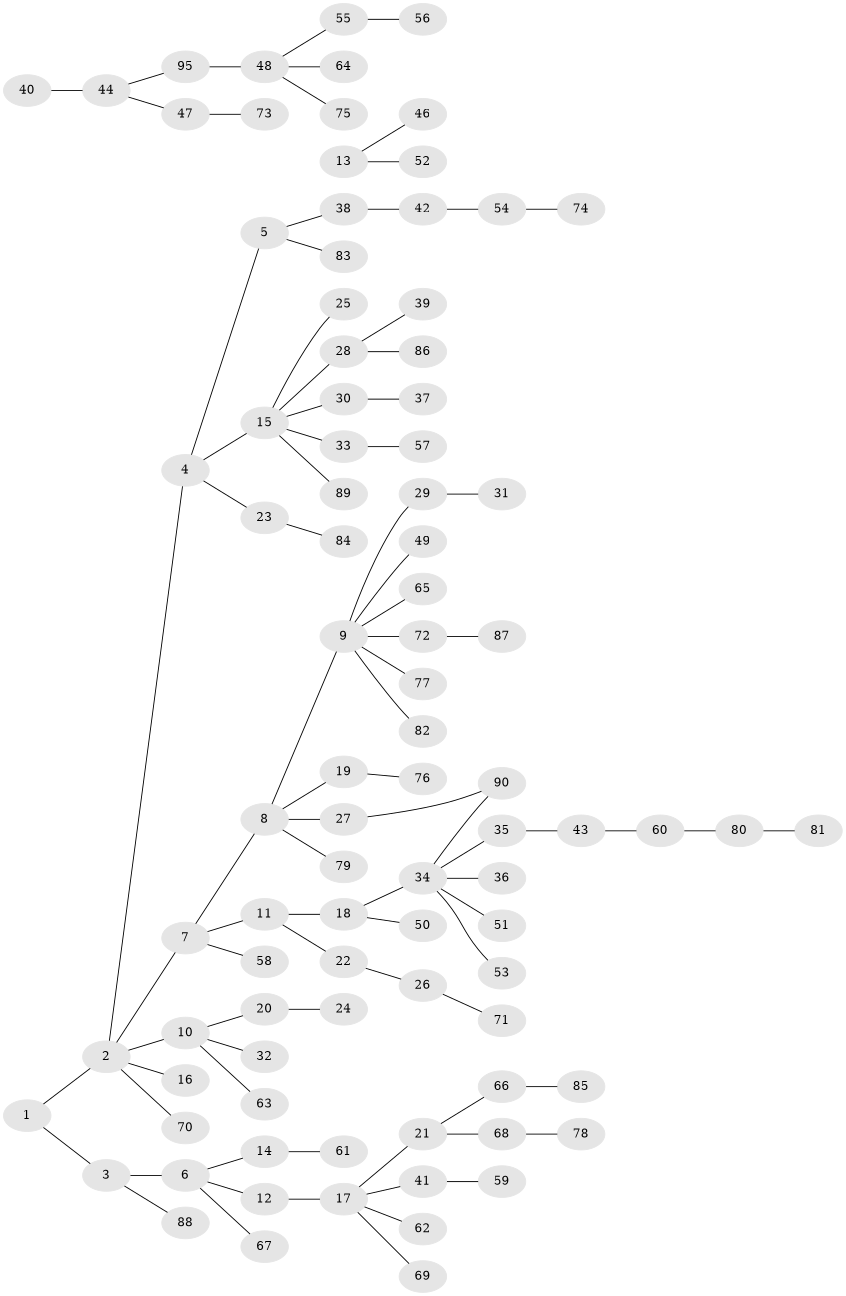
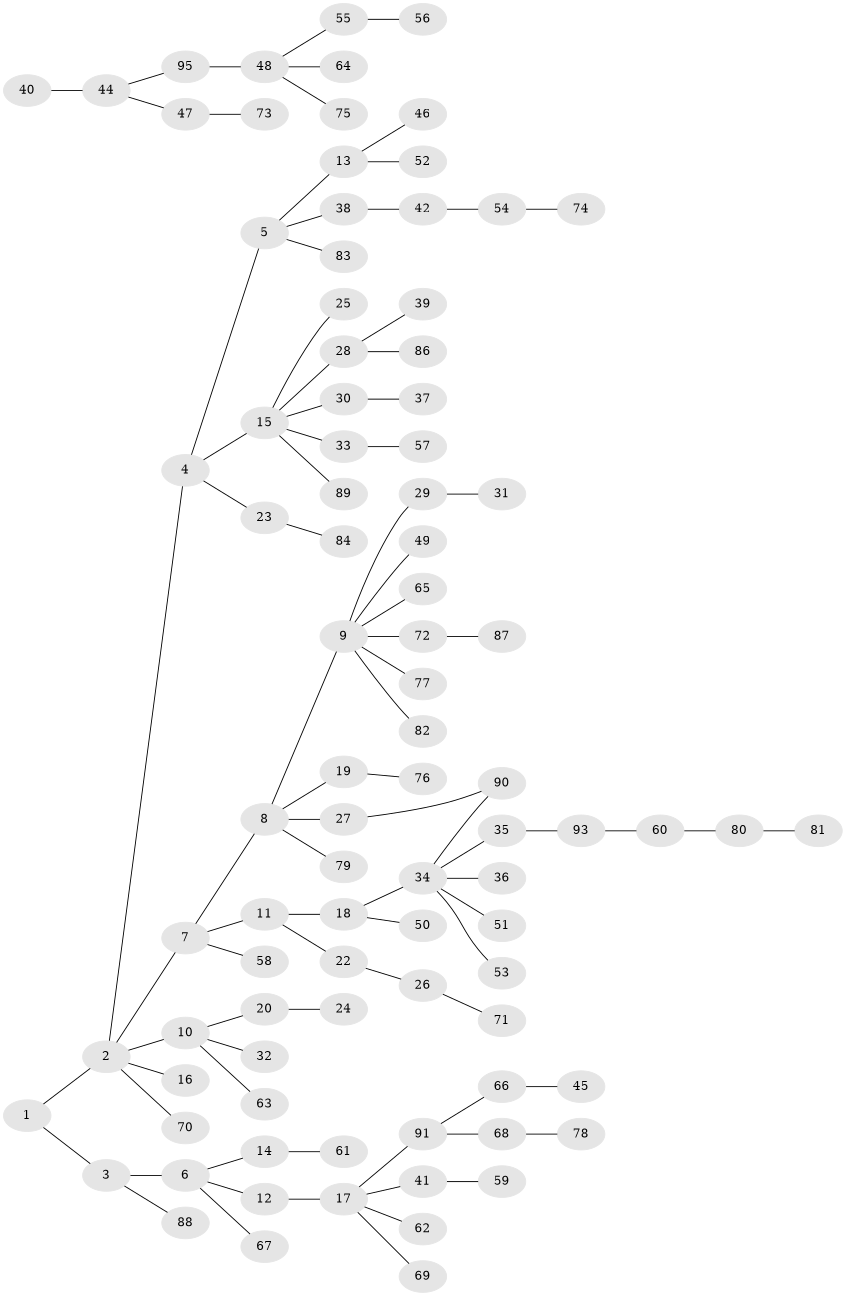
edge "13" -- "5": added
node "43": label "43" -> "93"
node "85": label "85" -> "45"
node "21": label "21" -> "91"
